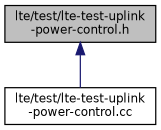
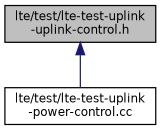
node "lte/test/lte-test-uplink -power-control.h": label "lte/test/lte-test-uplink -power-control.h" -> "lte/test/lte-test-uplink -uplink-control.h"
